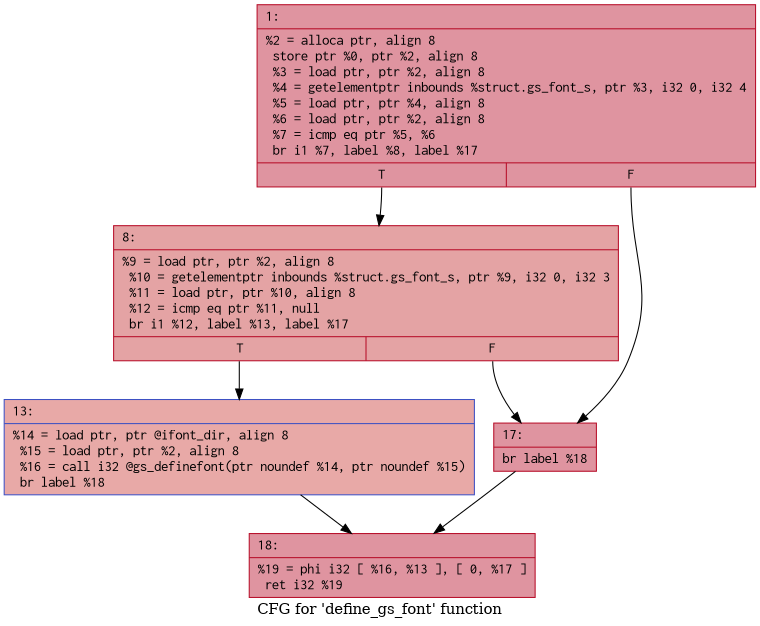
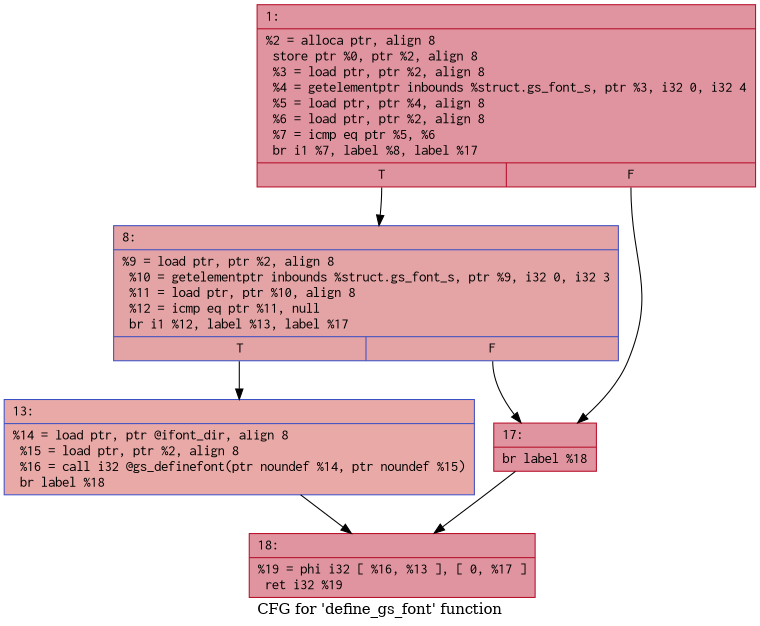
node "8:": color #b70d28ff -> #3d50c3ff
